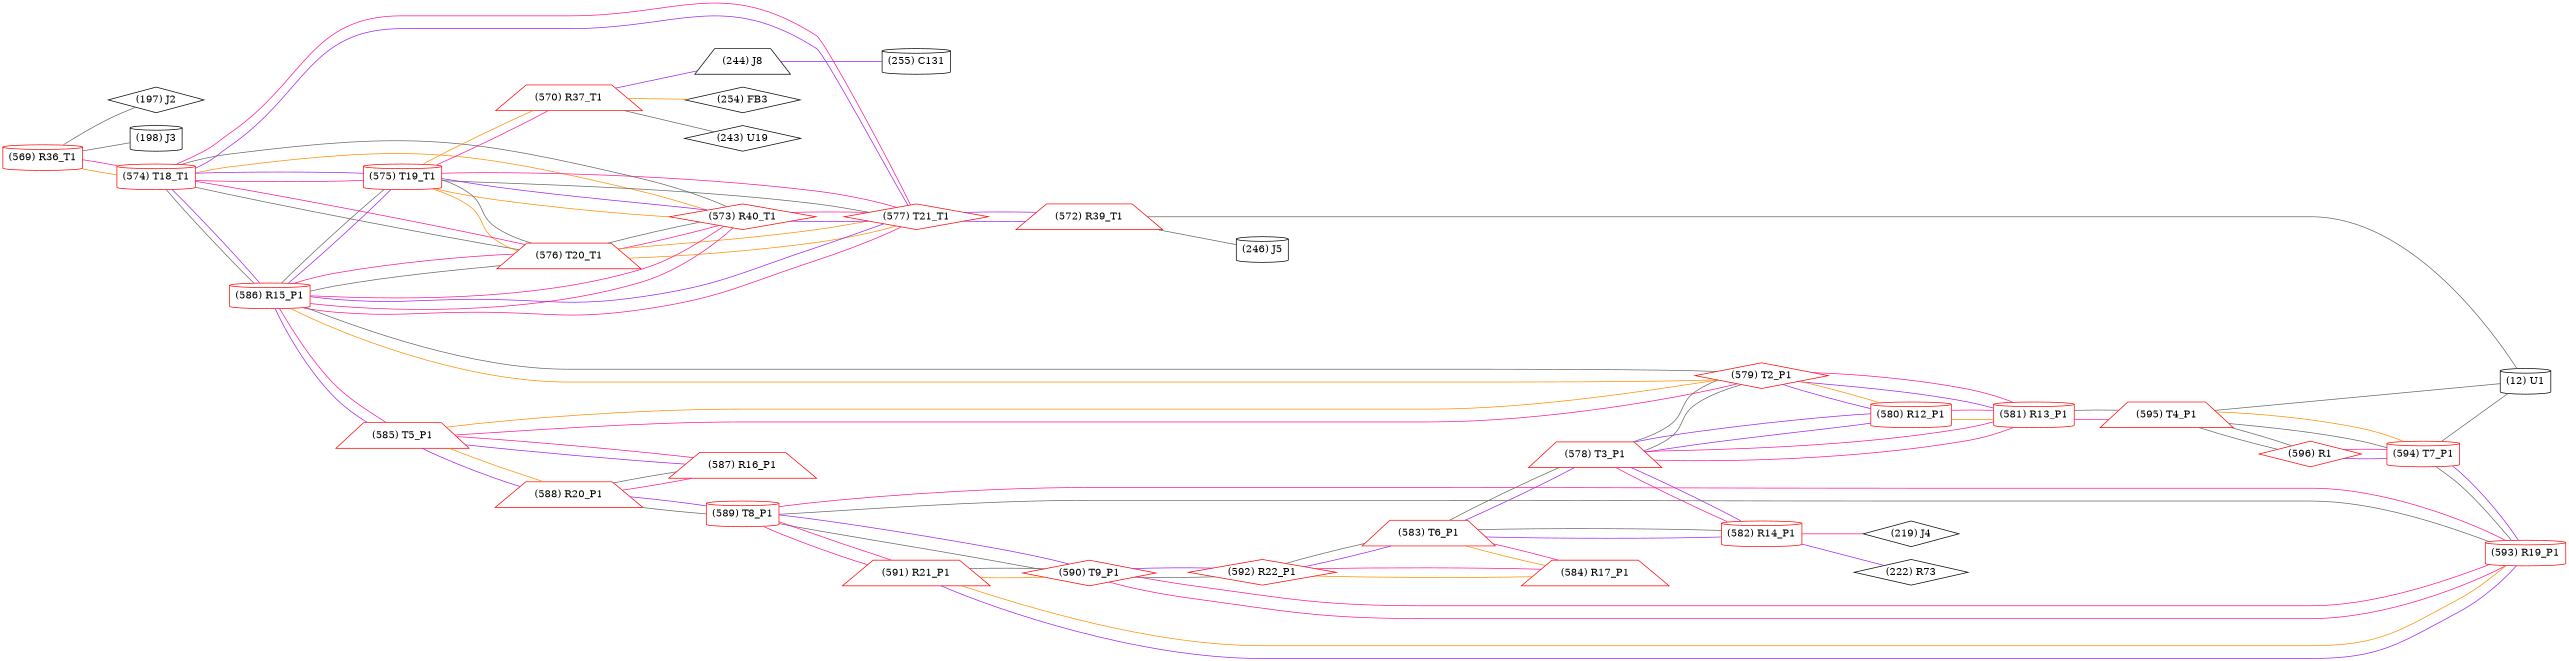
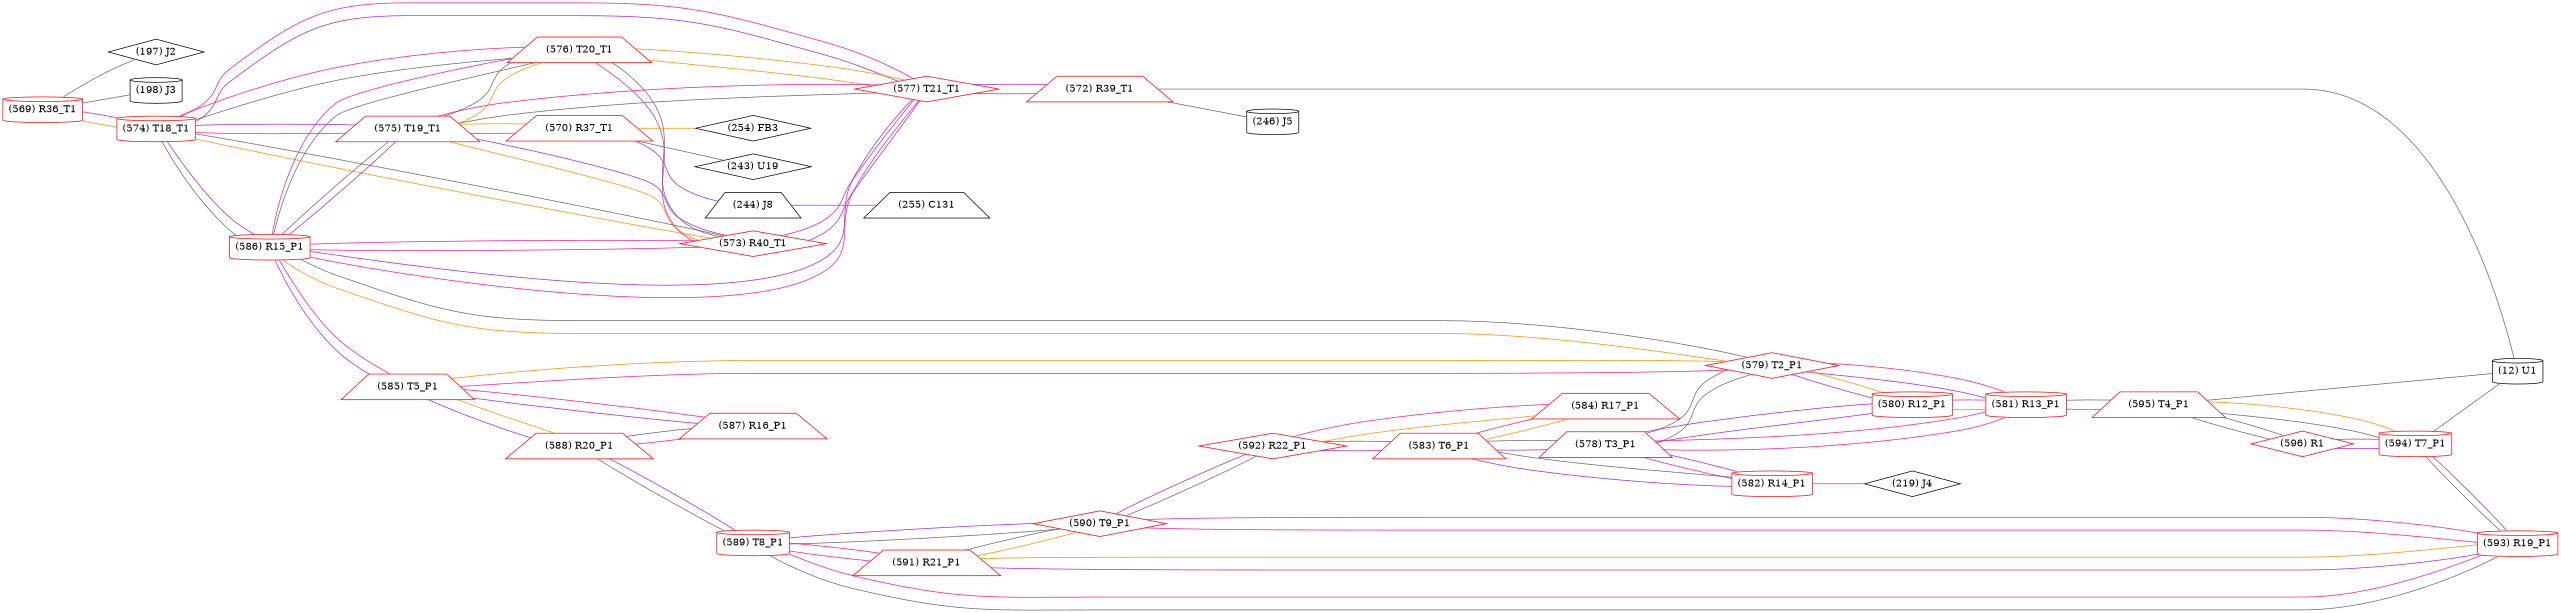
node "(255) C131": shape cylinder -> trapezium
node "(575) T19_T1": shape cylinder -> trapezium
node "(222) R73": removed
